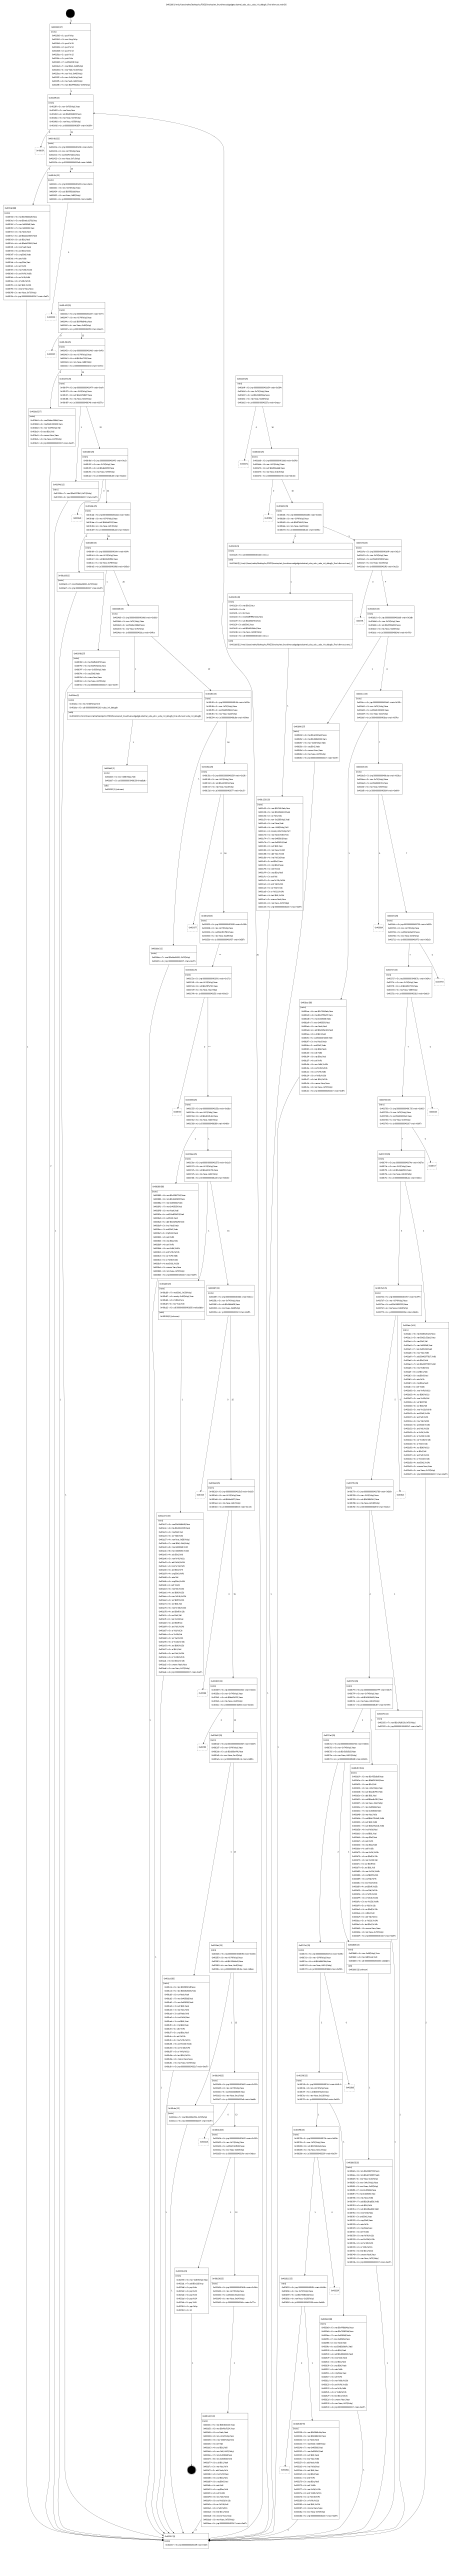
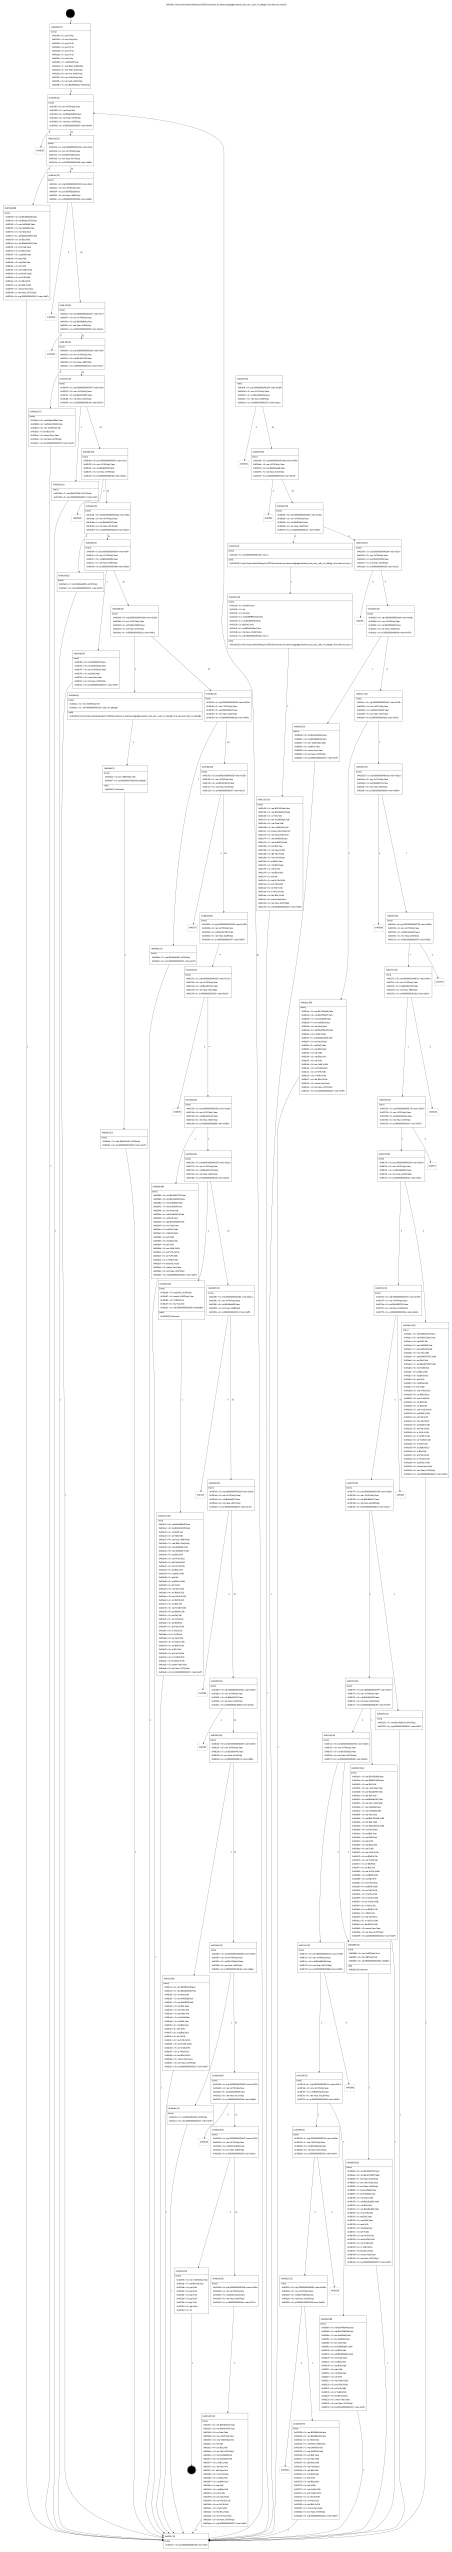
edge "0x40142c [22]" -> "0x401442 [25]": added, label "25"
node "0x401ddc [12]": added
